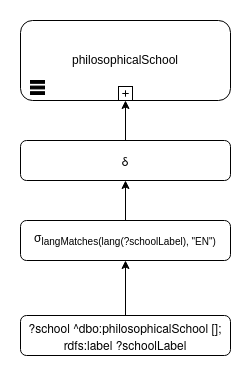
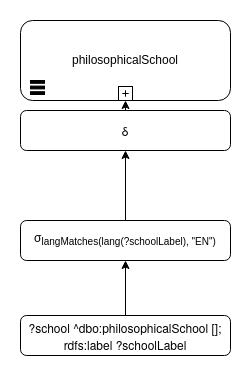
node "δ": moved (126, 161) -> (126, 131)
